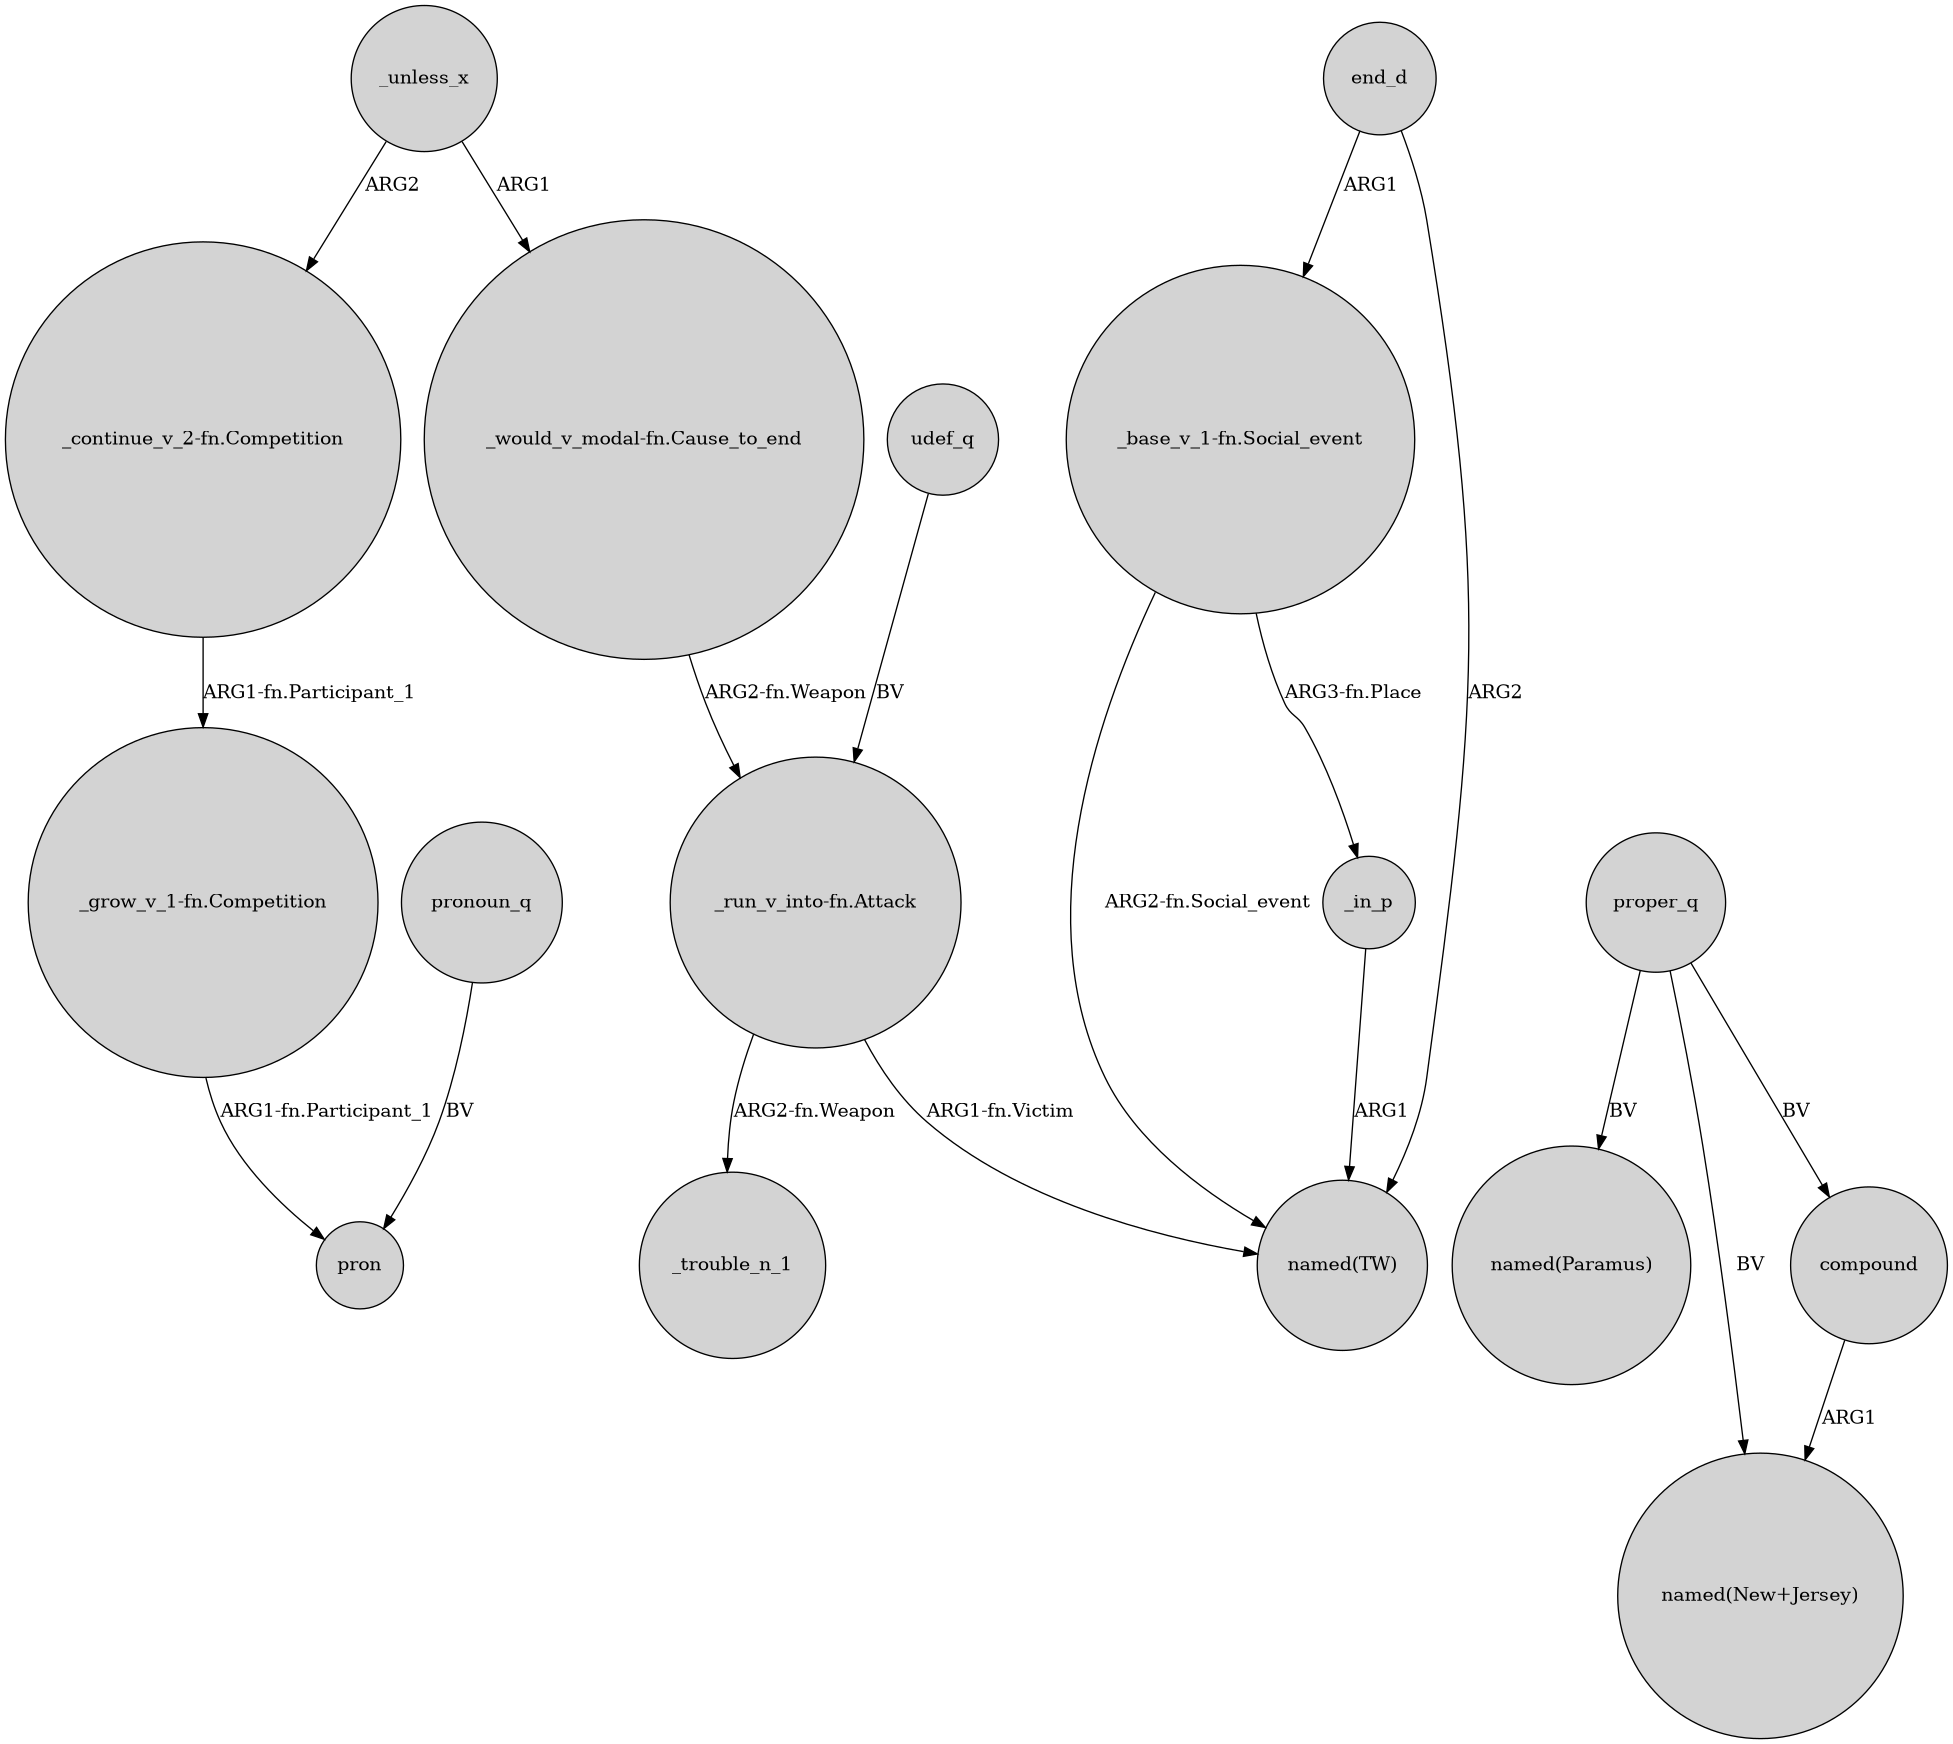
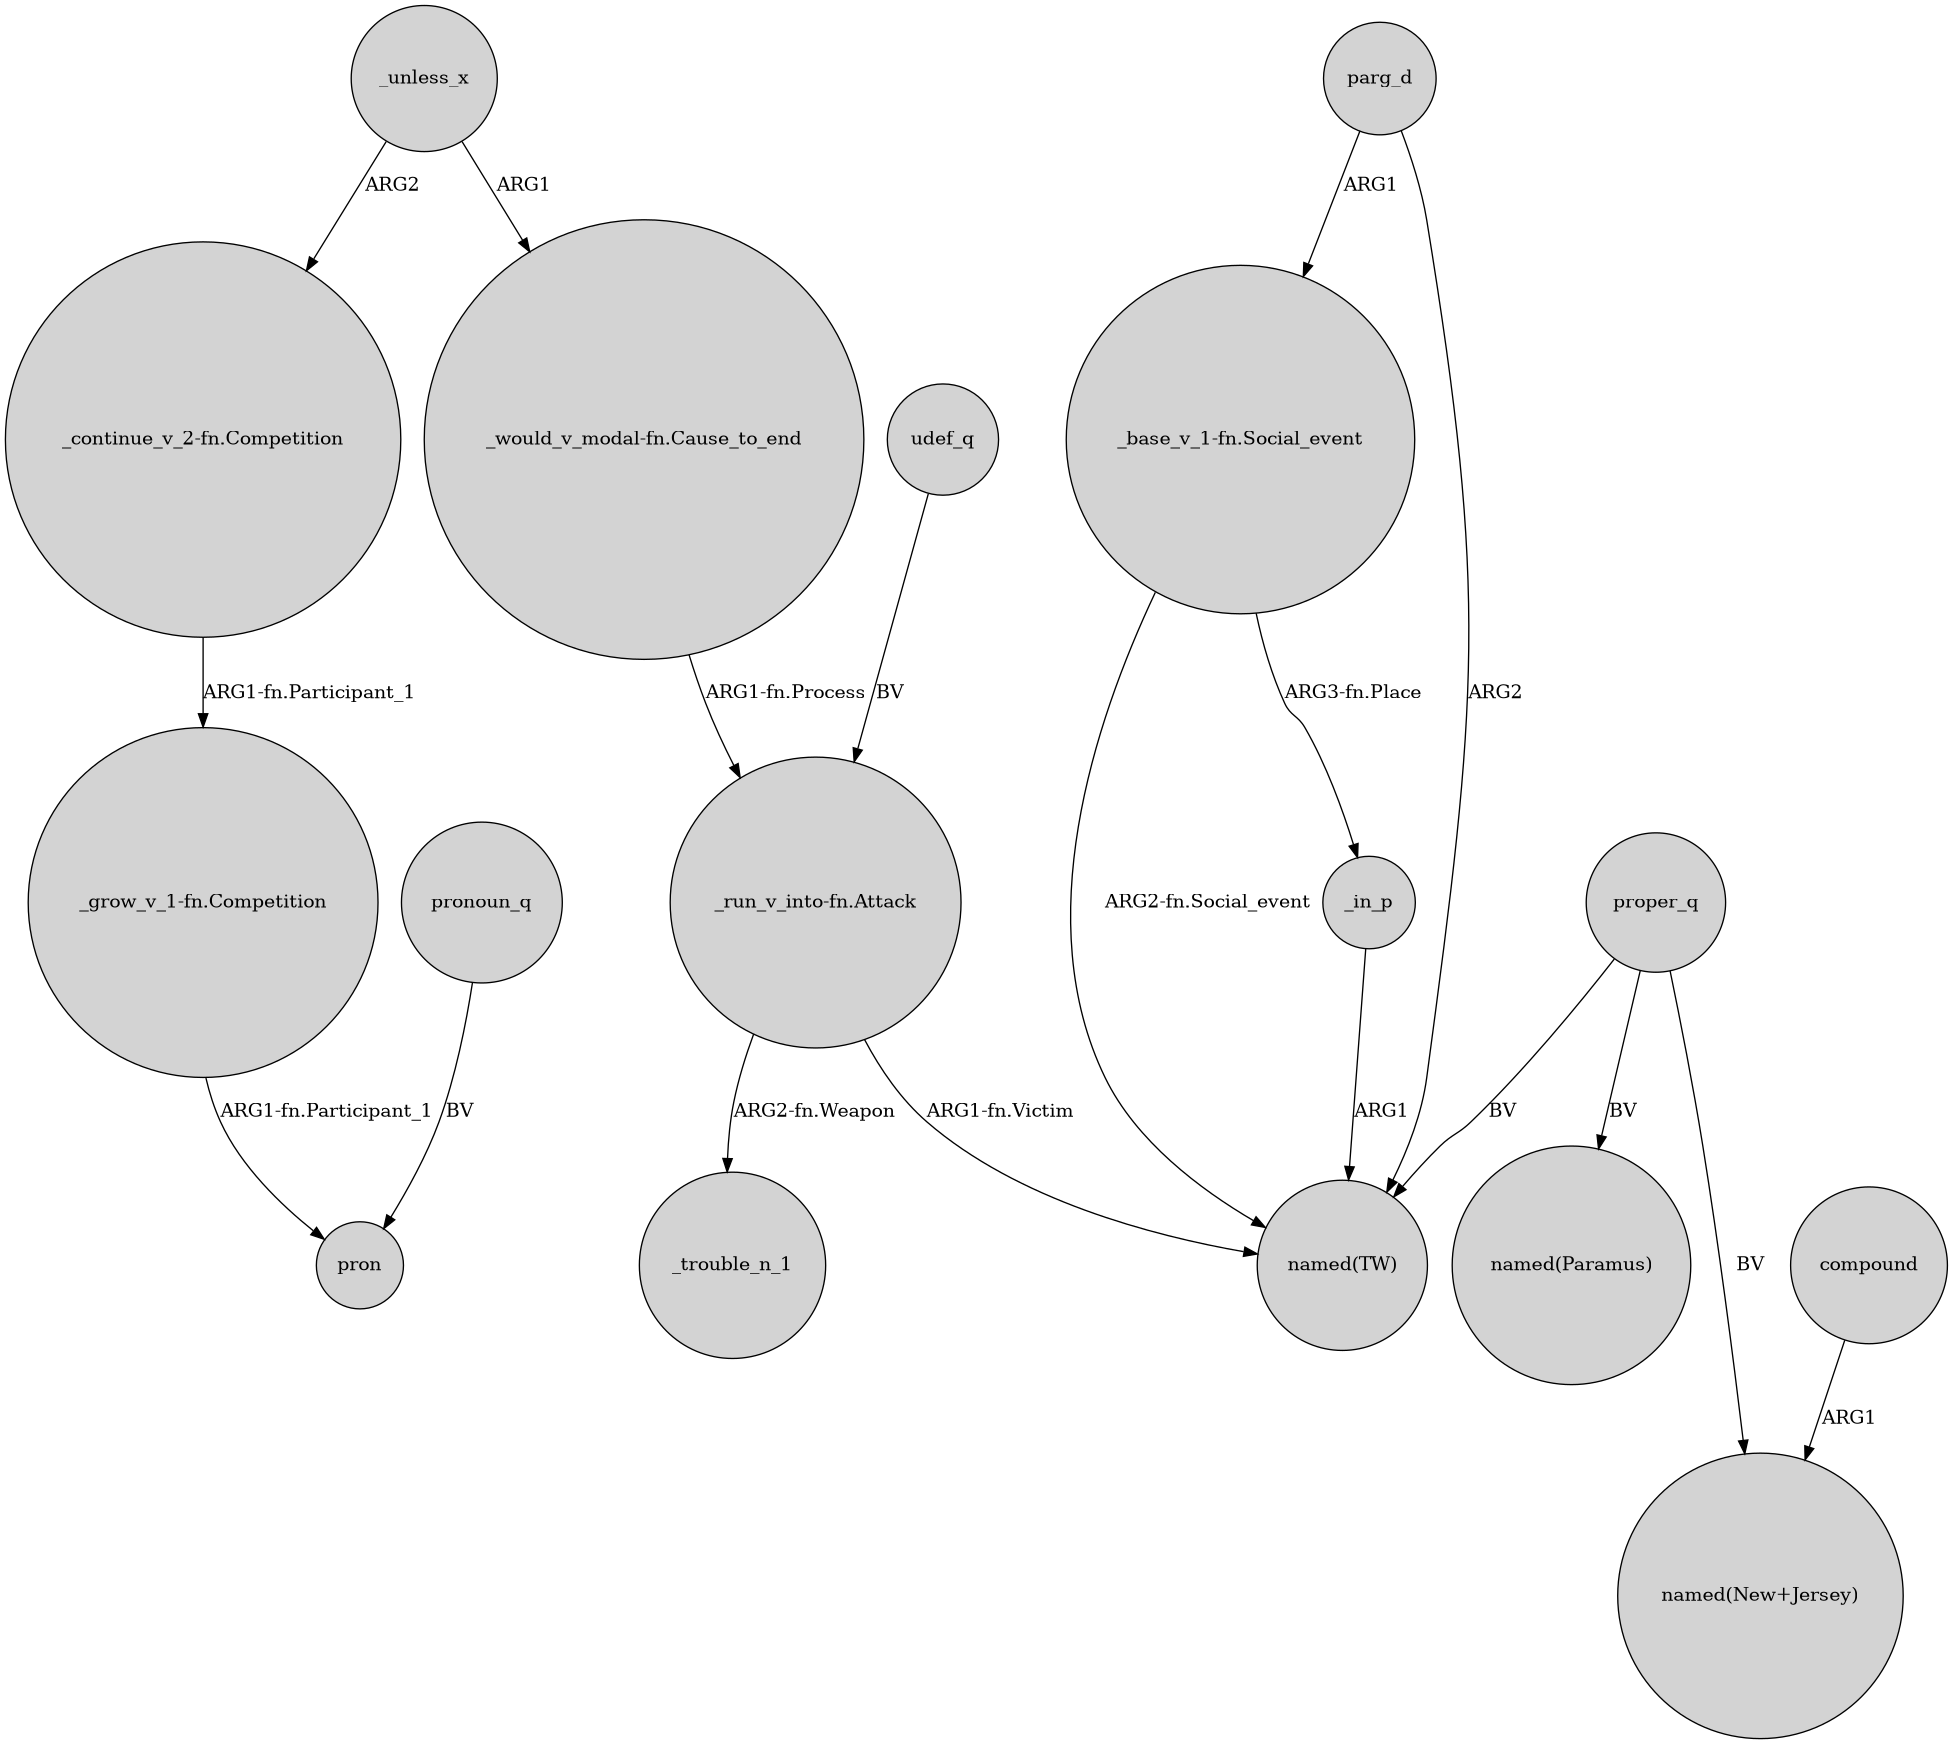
node "end_d": label "end_d" -> "parg_d"
edge "_would_v_modal-fn.Cause_to_end" -> "_run_v_into-fn.Attack": label "ARG2-fn.Weapon" -> "ARG1-fn.Process"
edge "proper_q" -> "compound": now "proper_q" -> "named(TW)"
